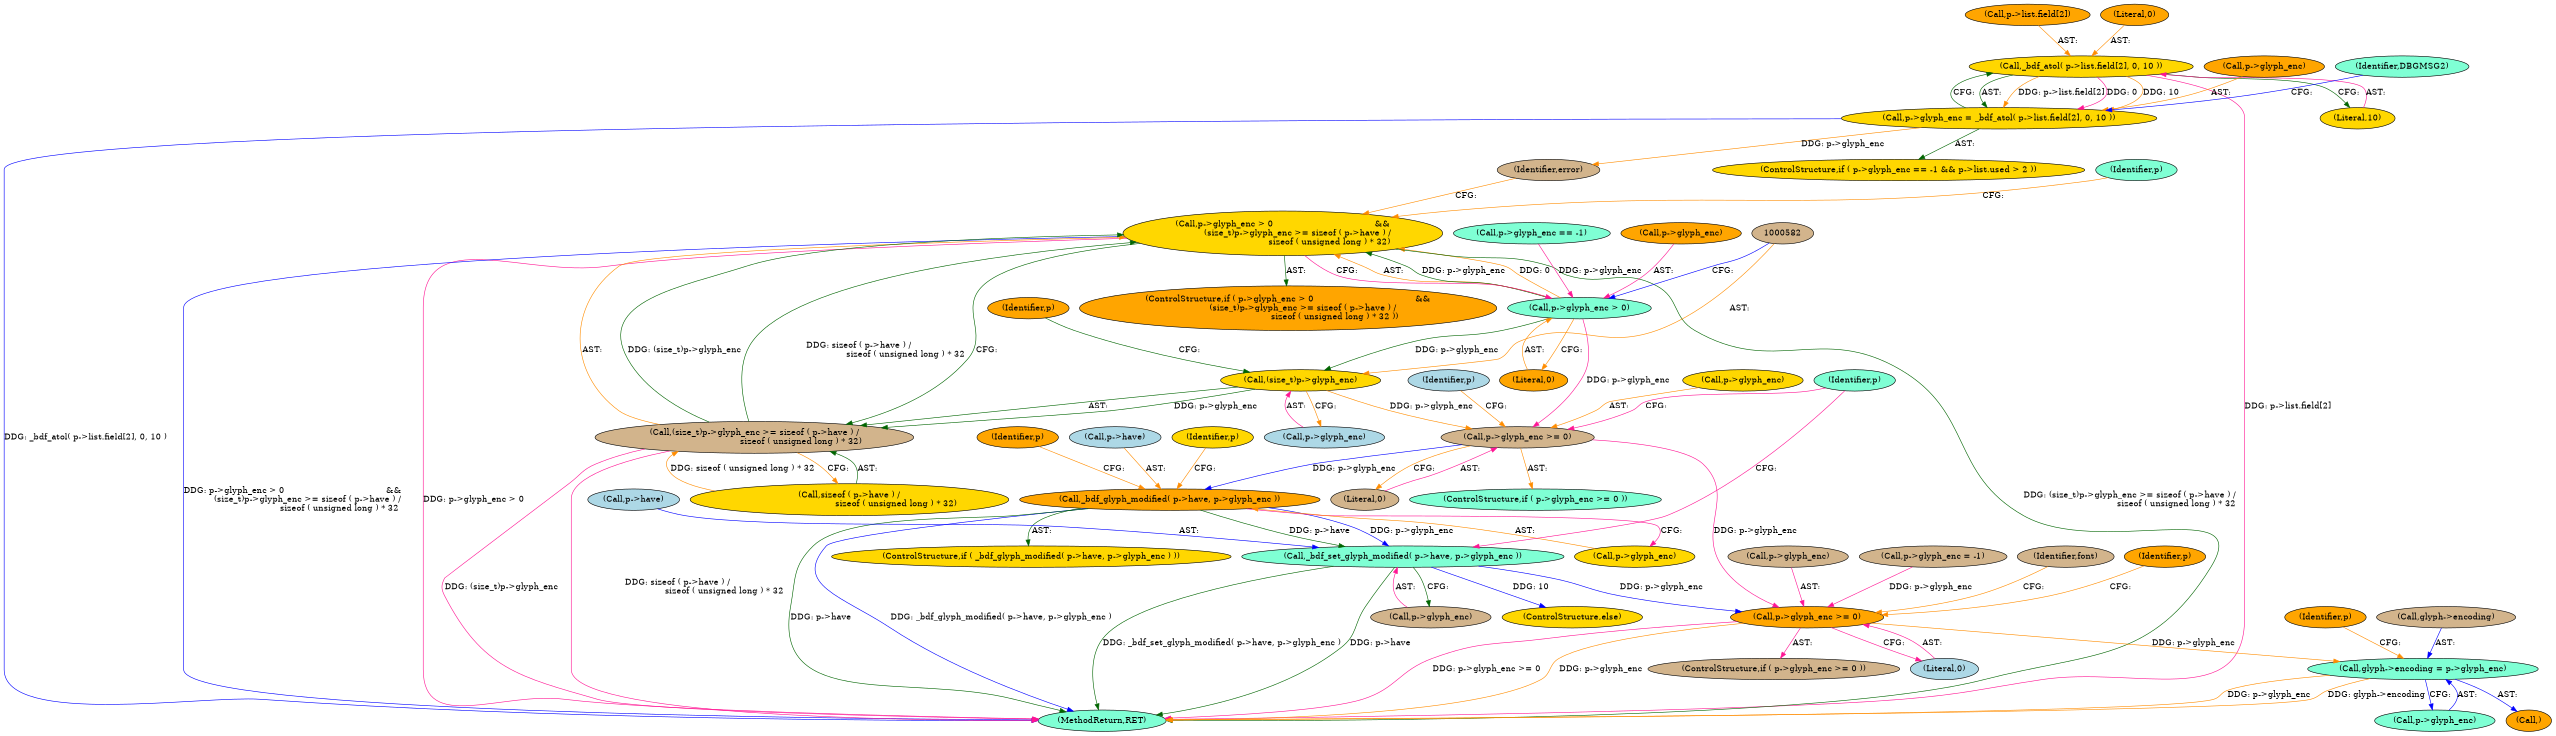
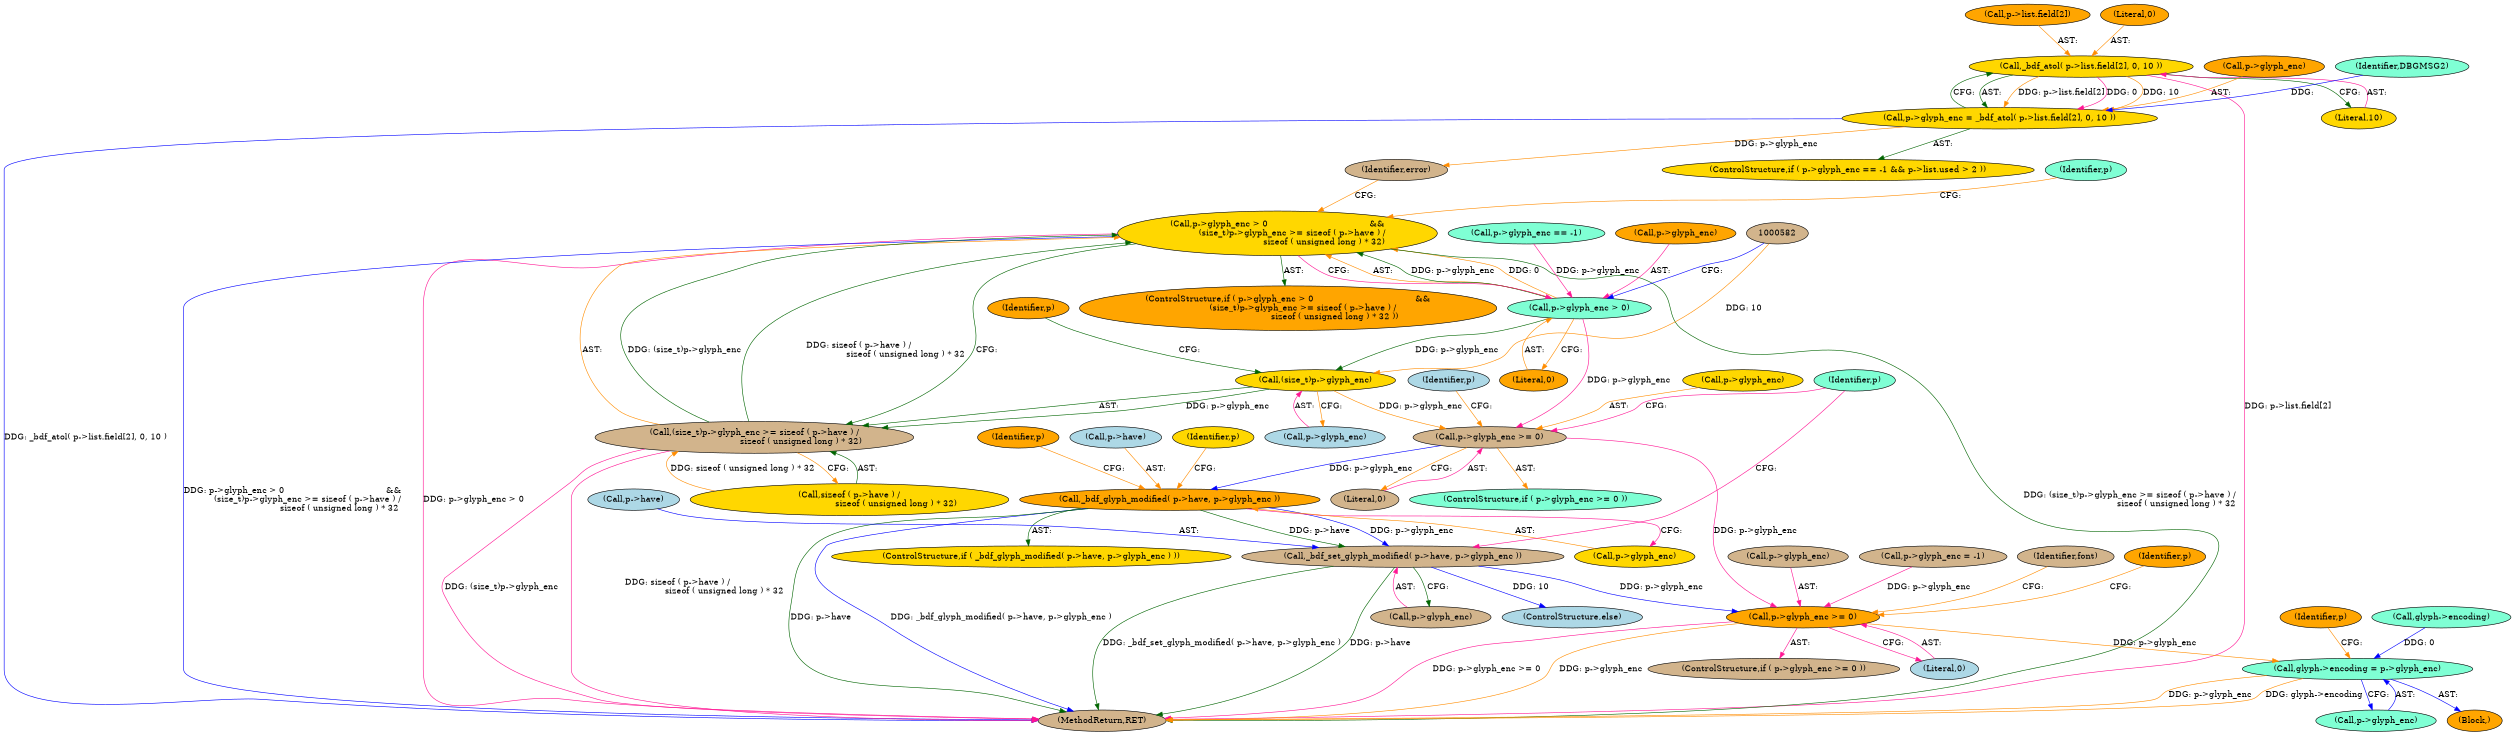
edge "(Identifier,DBGMSG2)" -> "(Call,p->glyph_enc = _bdf_atol( p->list.field[2], 0, 10 ))": label "CFG: " -> "DDG: "
edge "1000582" -> "(Call,(size_t)p->glyph_enc)": label "AST: " -> "DDG: 10"
node "(Call,_bdf_set_glyph_modified( p->have, p->glyph_enc ))": fillcolor aquamarine -> tan
node "(ControlStructure,else)": fillcolor gold -> lightblue
node "(Call,glyph->encoding)": fillcolor tan -> aquamarine
edge "(Call,glyph->encoding)" -> "(Call,glyph->encoding = p->glyph_enc)": label "AST: " -> "DDG: 0"
node "(MethodReturn,RET)": fillcolor aquamarine -> tan
node "(Call,)": label "(Call,)" -> "(Block,)"
